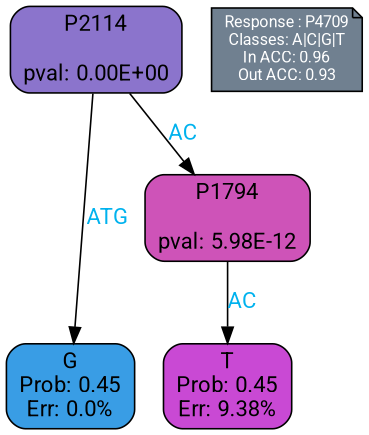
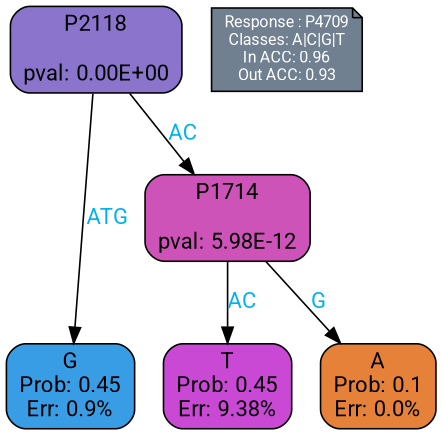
node "P2114 pval: 0.00E+00": label "P2114 pval: 0.00E+00" -> "P2118 pval: 0.00E+00"
node "P1794 pval: 5.98E-12": label "P1794 pval: 5.98E-12" -> "P1714 pval: 5.98E-12"
node "G Prob: 0.45 Err: 0.0%": label "G Prob: 0.45 Err: 0.0%" -> "G Prob: 0.45 Err: 0.9%"
node "A Prob: 0.1 Err: 0.0%": added
